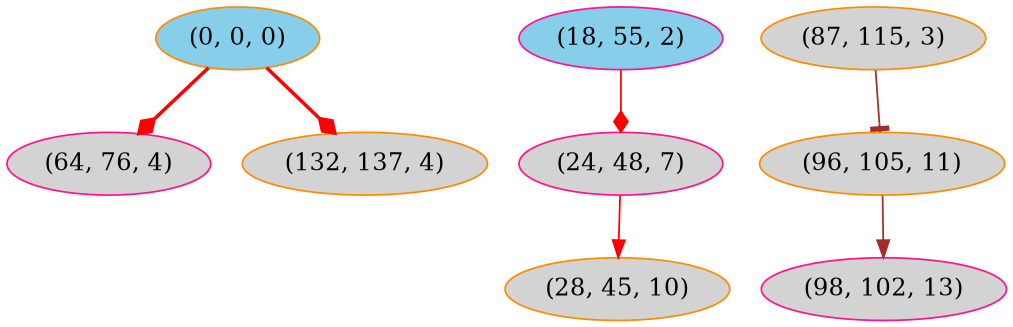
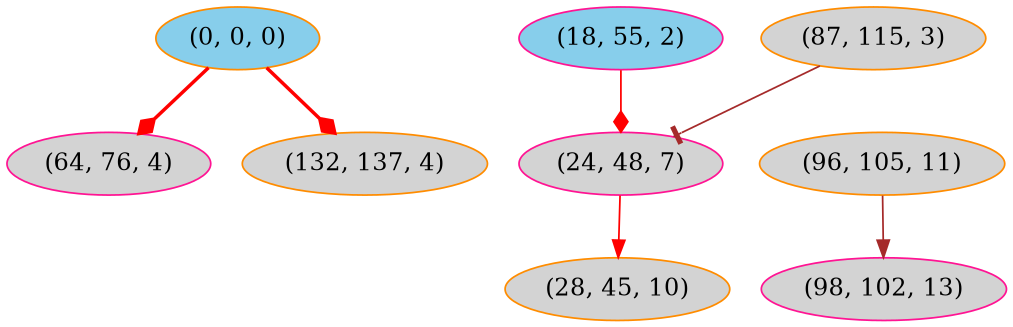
edge "(87, 115, 3)" -> "(96, 105, 11)": now "(87, 115, 3)" -> "(24, 48, 7)"
